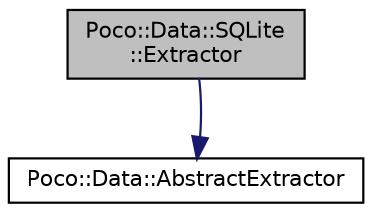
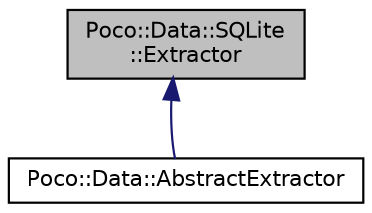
edge "Poco::Data::SQLite ::Extractor" -> "Poco::Data::AbstractExtractor": reversed
